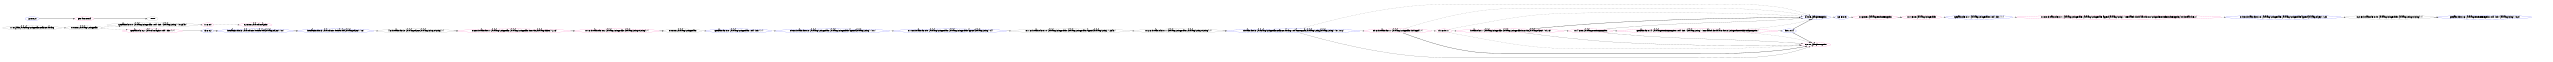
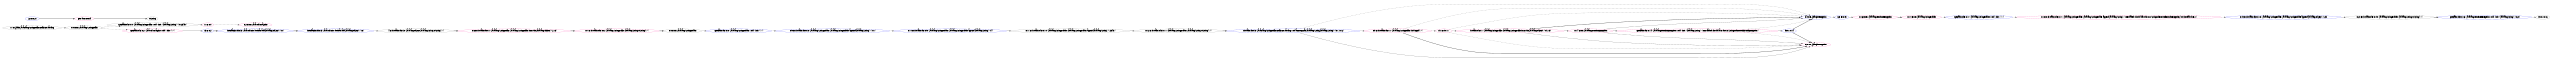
node "throw $r16": added
node "return": label "return" -> "toString"
